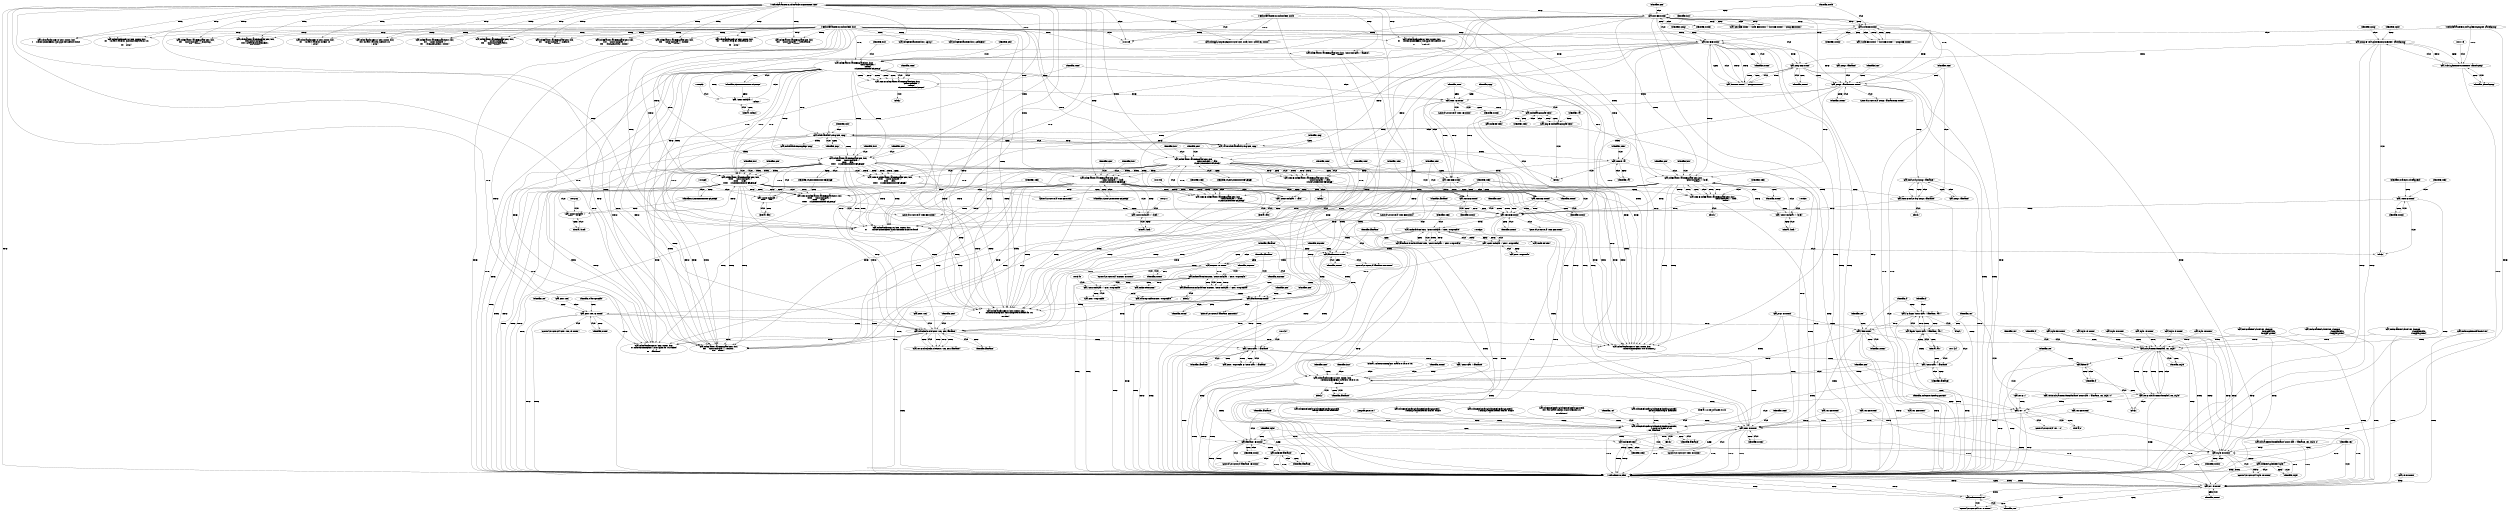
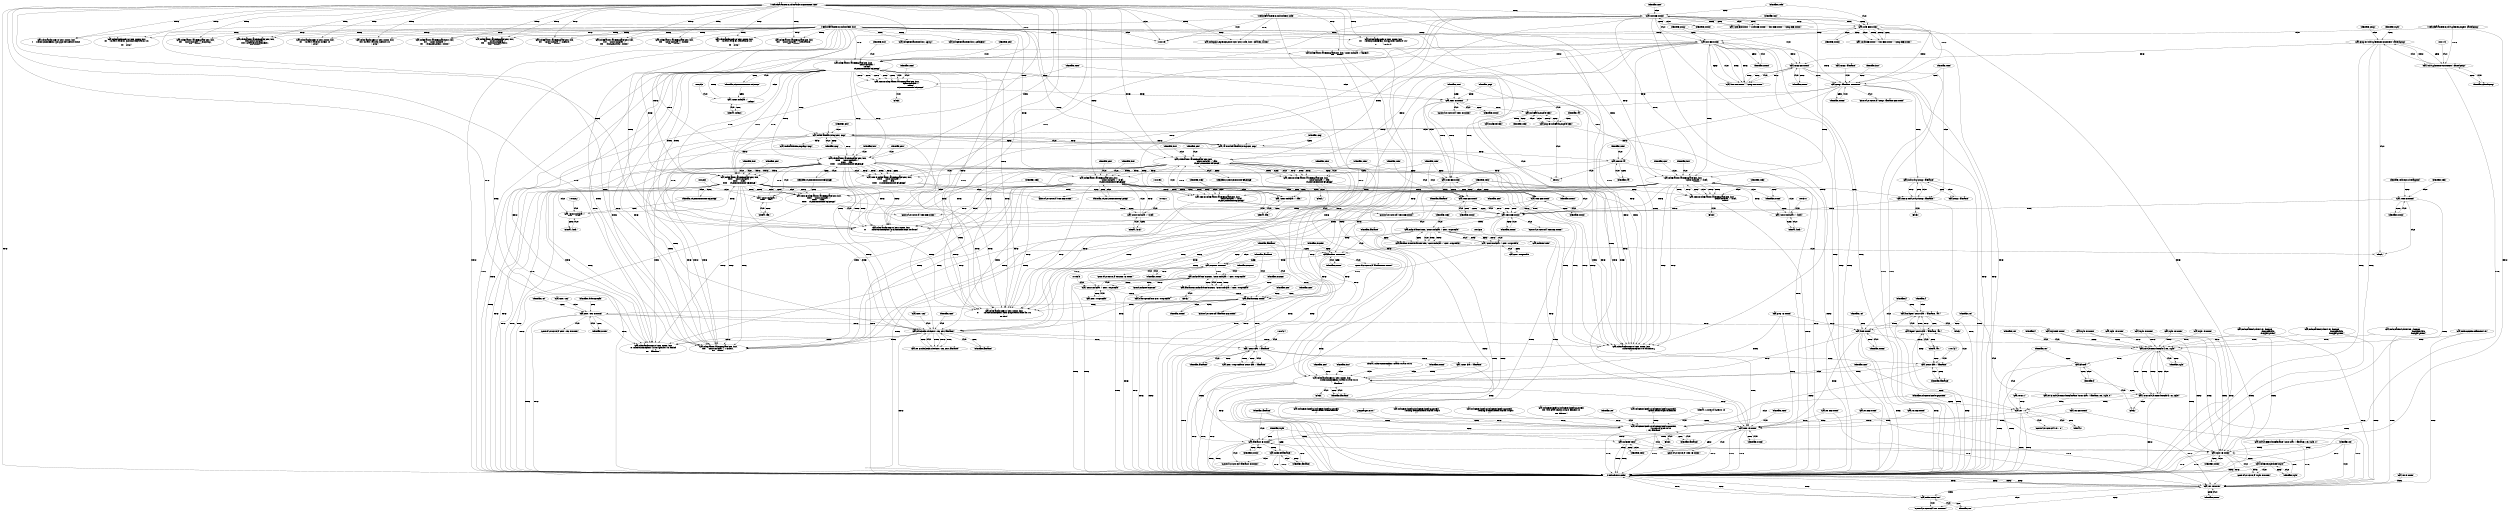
node "(Call,xmlFree(escURL))": label "(Call,xmlFree(escURL))" -> "(Found,xmlFree(escURL))"
